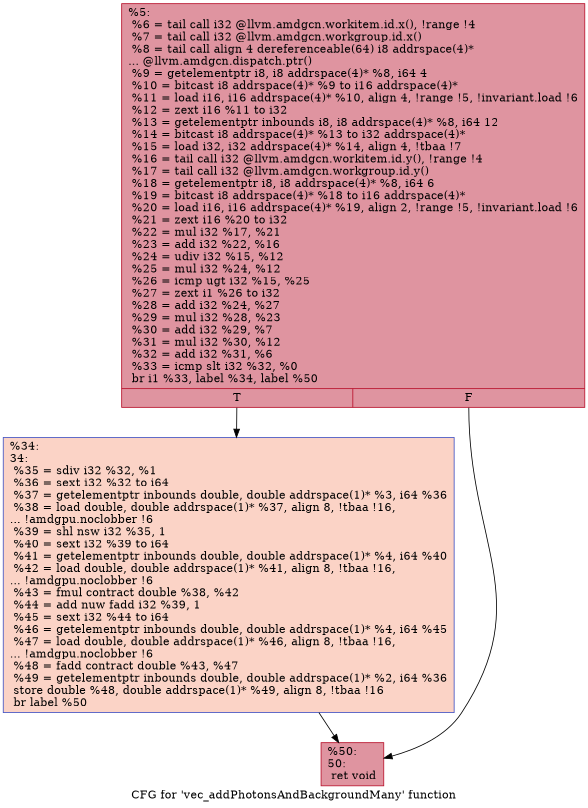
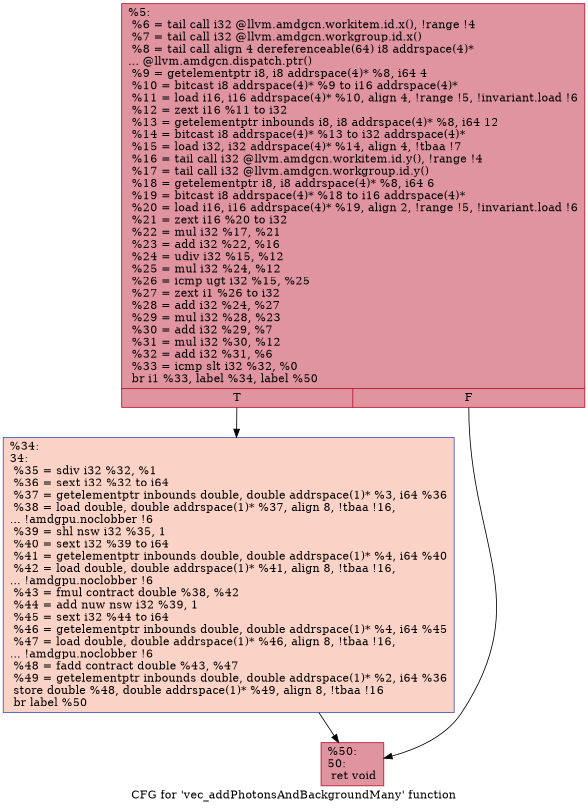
node "%34:": text "%44 = add nuw fadd i32 %39, 1" -> "%44 = add nuw nsw i32 %39, 1"
